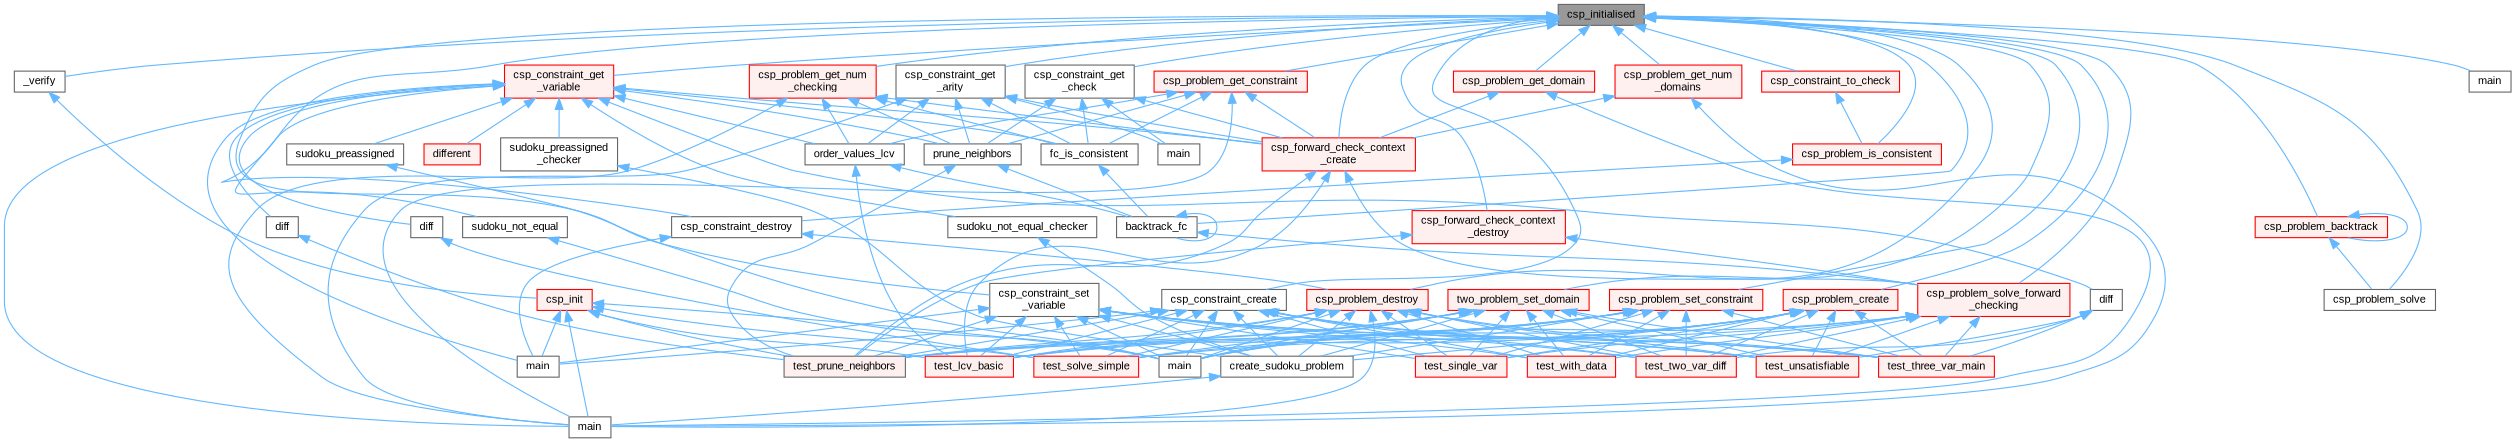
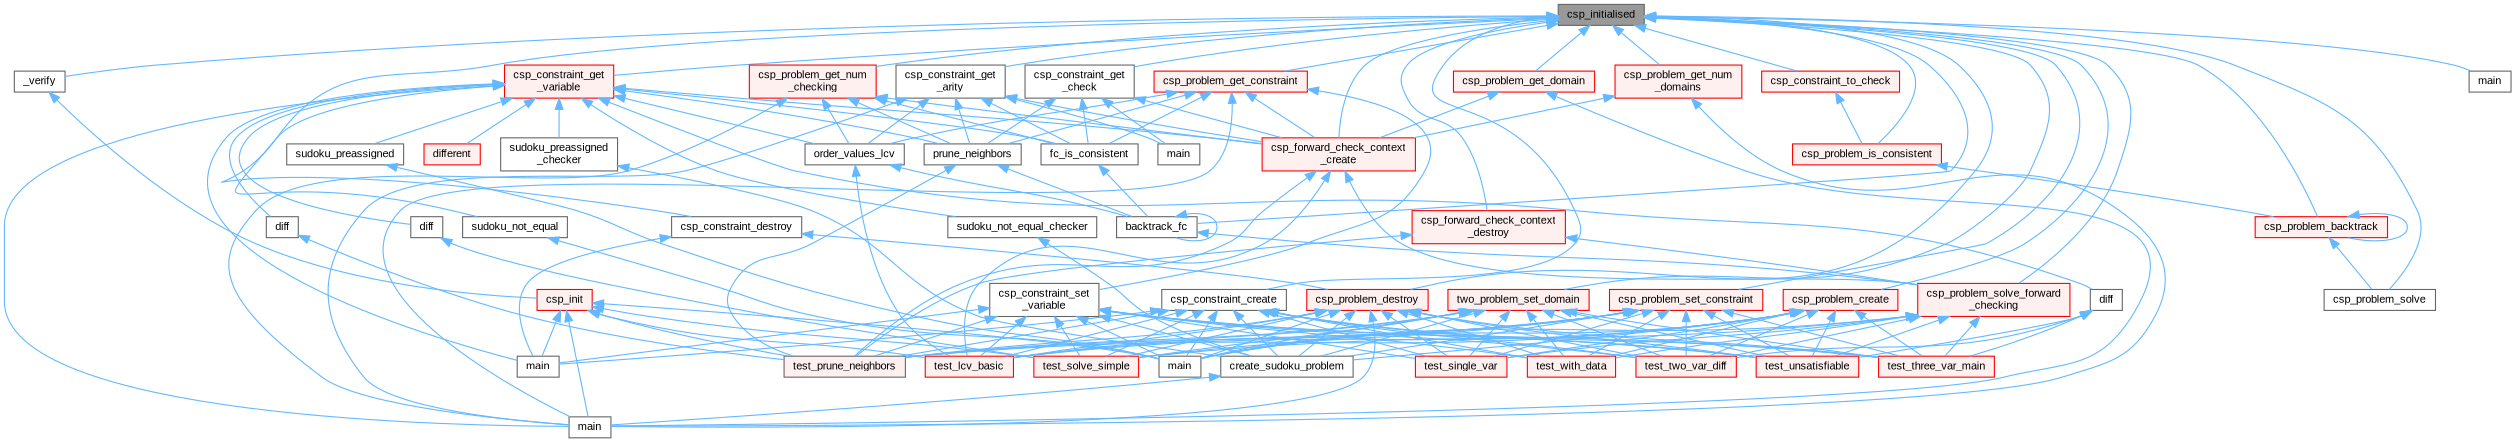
edge "csp_constraint_set _variable" -> "csp_initialised": now "csp_constraint_set _variable" -> "csp_problem_get_constraint"
edge "csp_constraint_destroy" -> "csp_problem_is_consistent": now "csp_problem_backtrack" -> "csp_problem_is_consistent"
edge "test_unsatisfiable" -> "csp_problem_set_constraint": added
